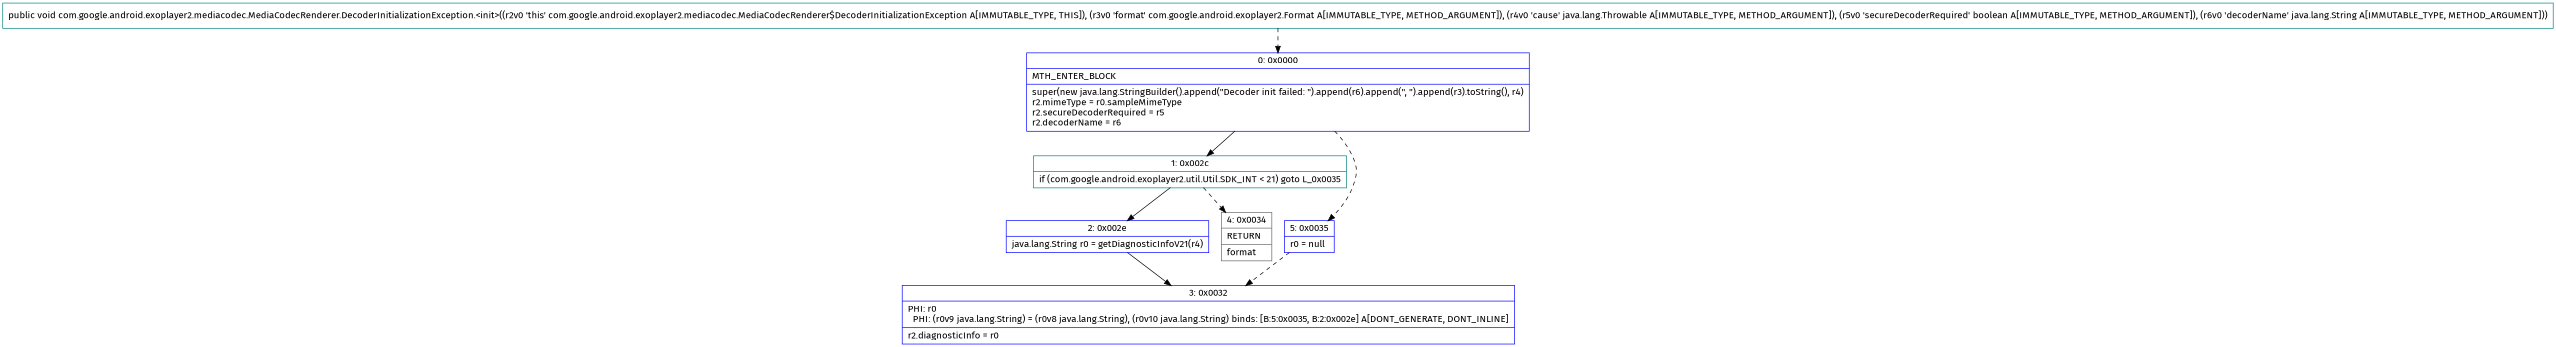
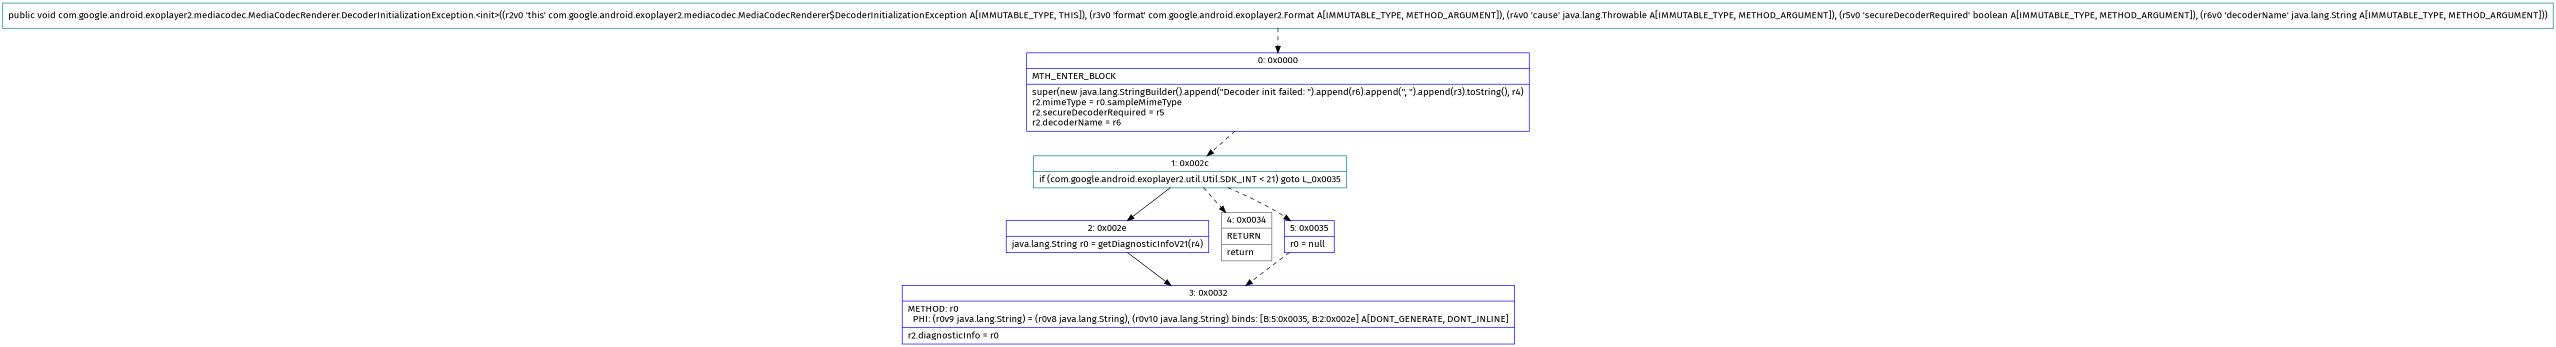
edge "0: 0x0000" -> "1: 0x002c": style solid -> dashed
edge "0: 0x0000" -> "5: 0x0035": now "1: 0x002c" -> "5: 0x0035"
node "4: 0x0034": text "format" -> "return"
node "3: 0x0032": text "PHI: r0" -> "METHOD: r0"
